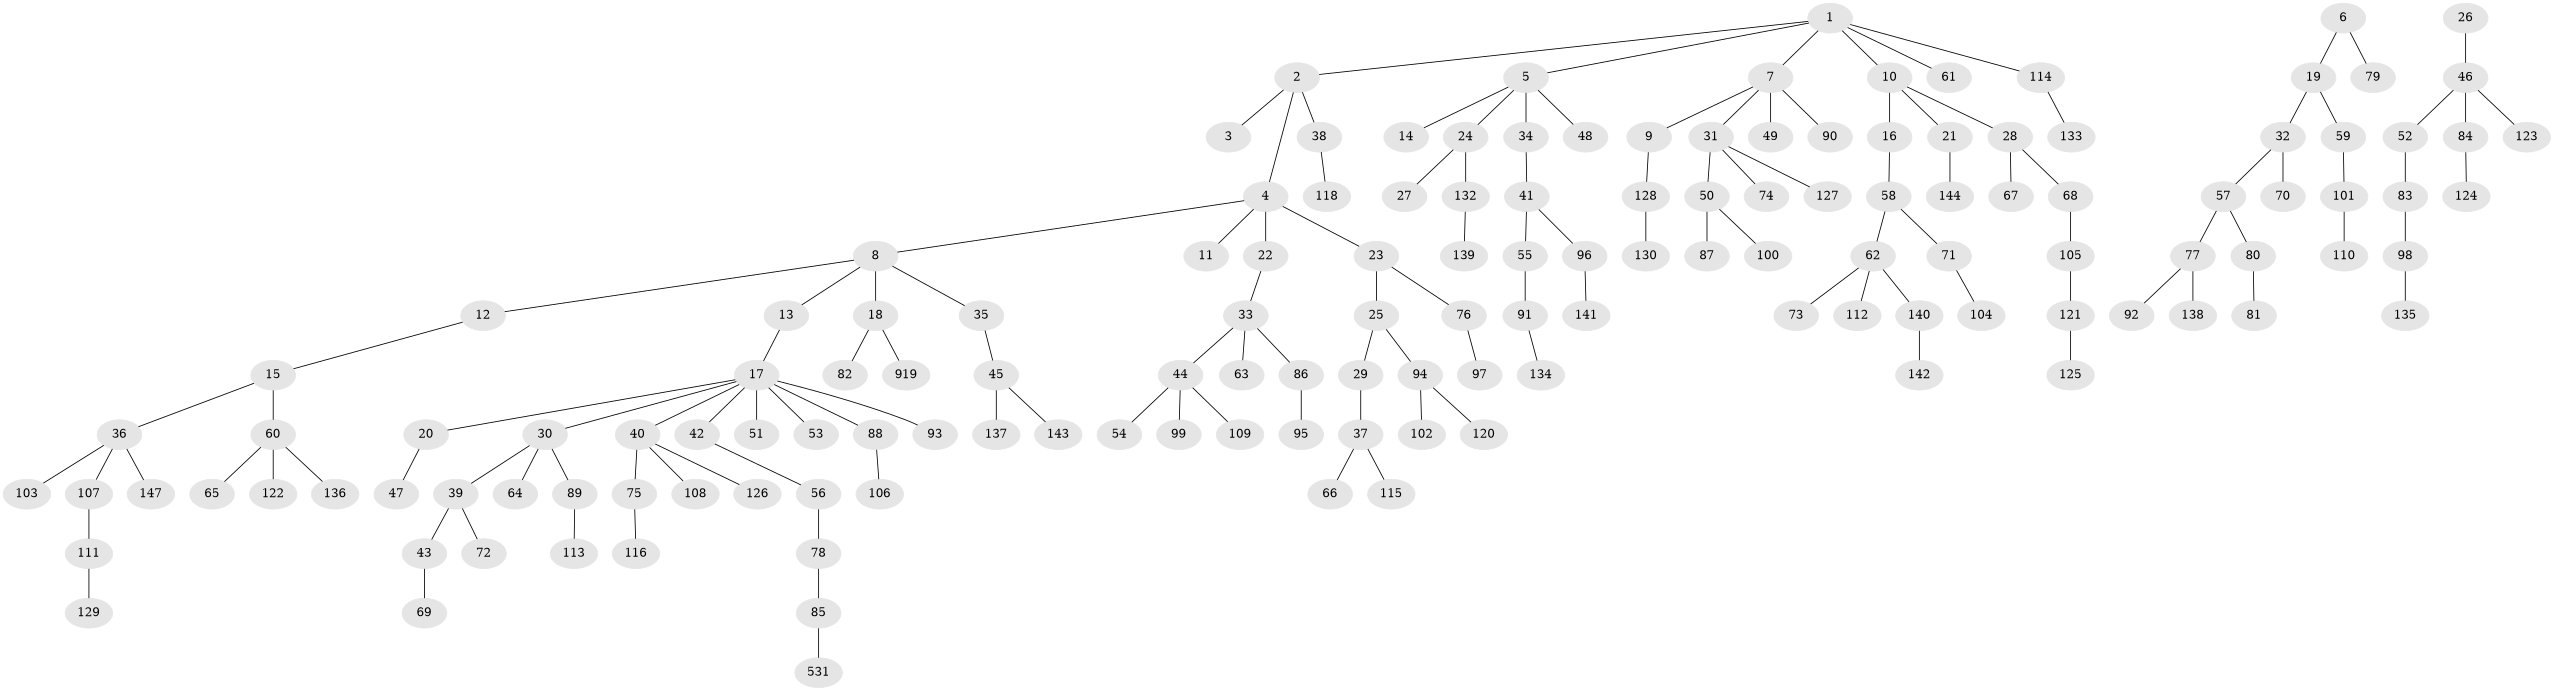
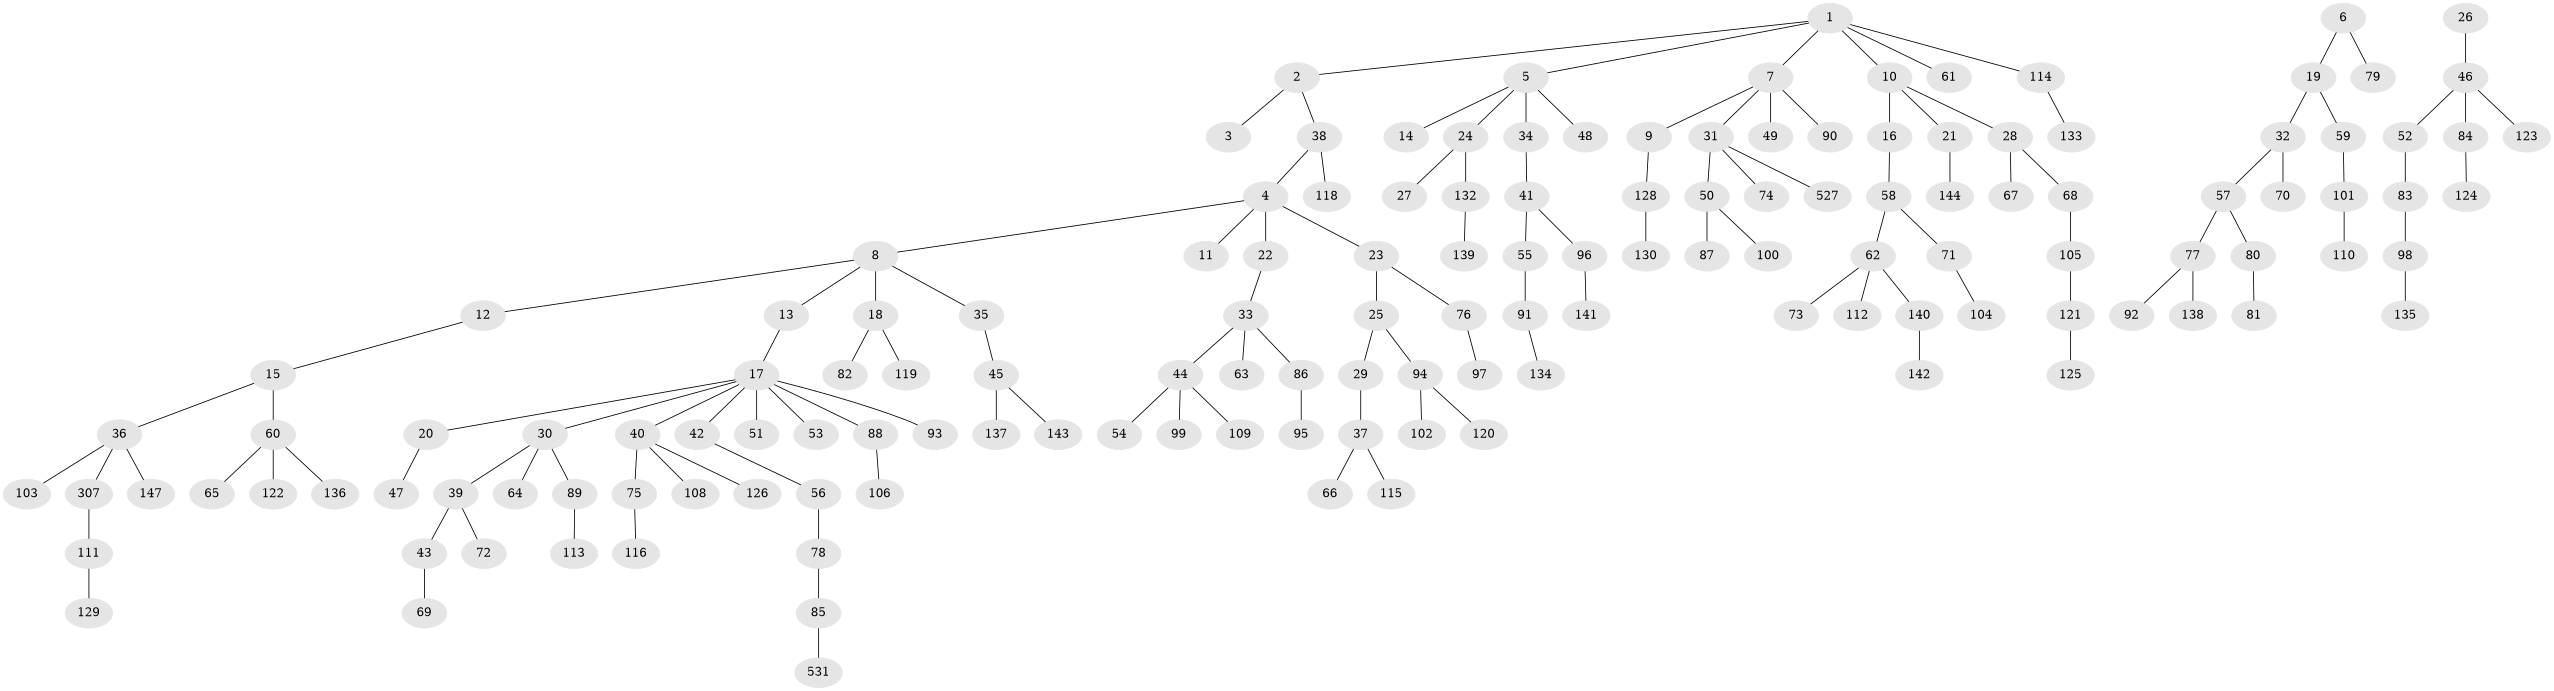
edge "2" -- "4": now "38" -- "4"
node "127": label "127" -> "527"
node "919": label "919" -> "119"
node "107": label "107" -> "307"
